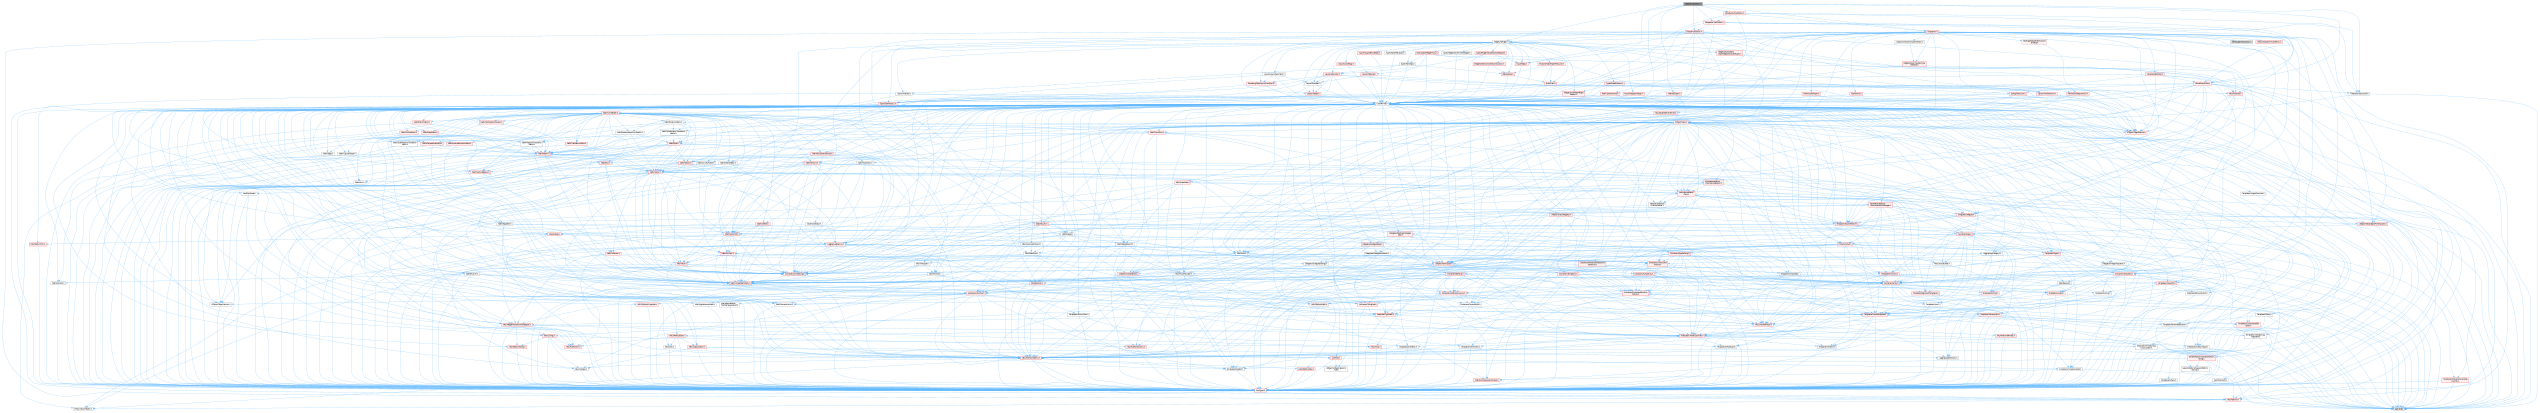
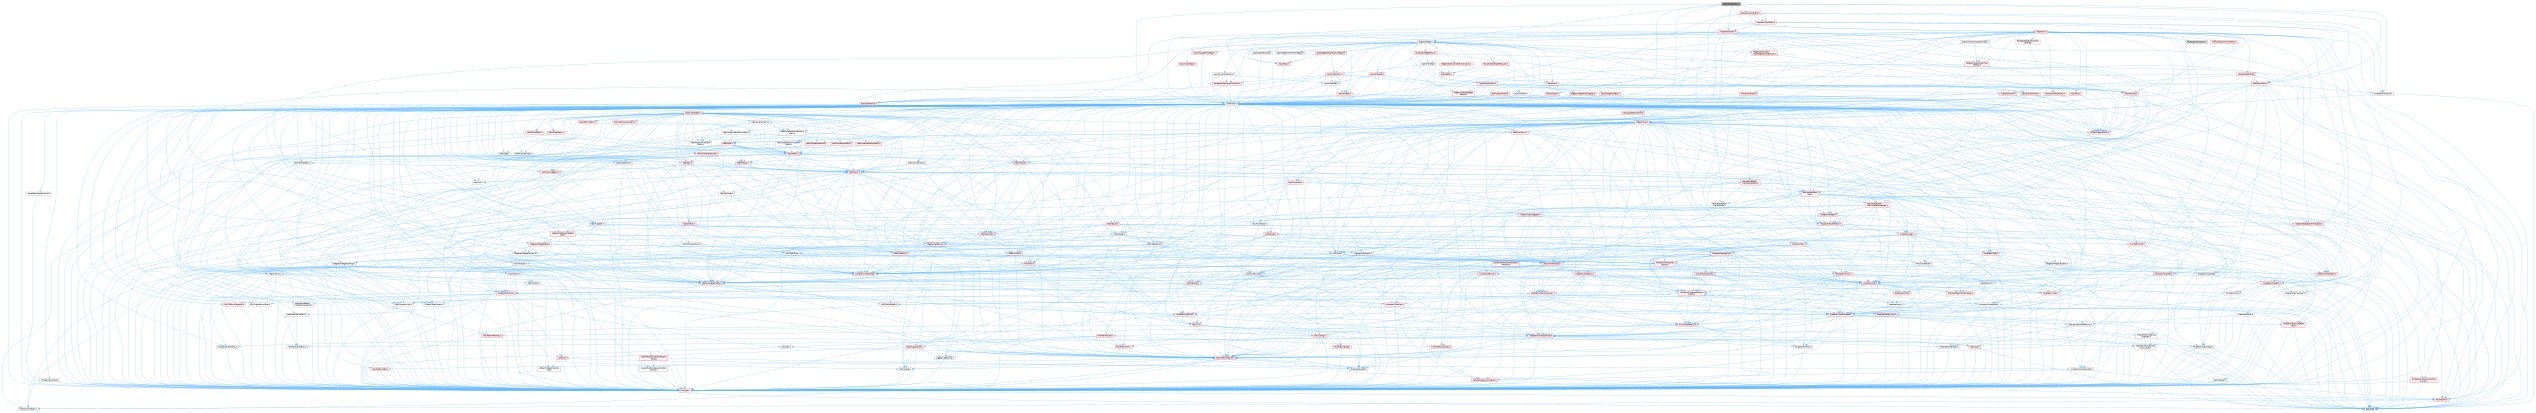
node "Widgets/WidgetPixelSnapping.h": added
node "Misc/WidgetMouseEventsDelegate.h": label "Misc/WidgetMouseEventsDelegate.h" -> "Misc/Crc.h"
node "Templates/IsClass.h": label "Templates/IsClass.h" -> "IsTriviallyCopy/IsClass.h"
